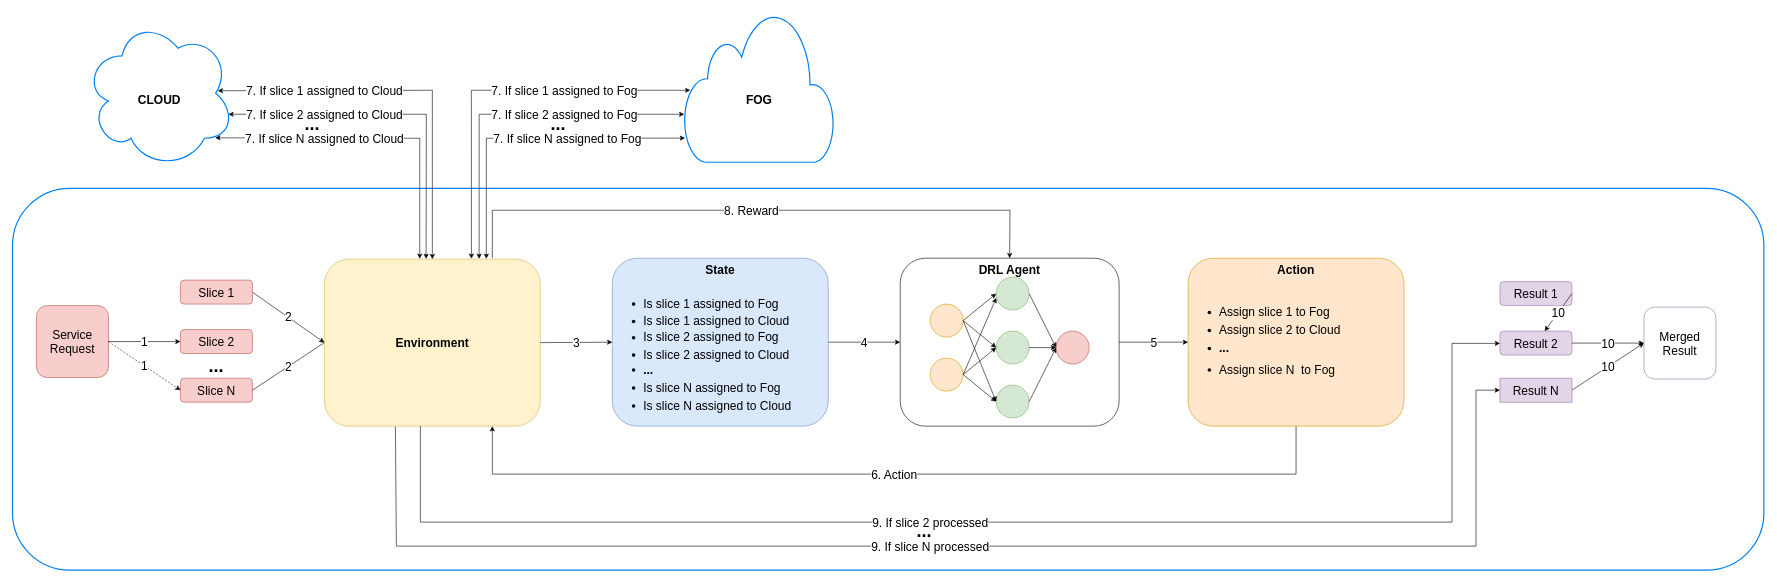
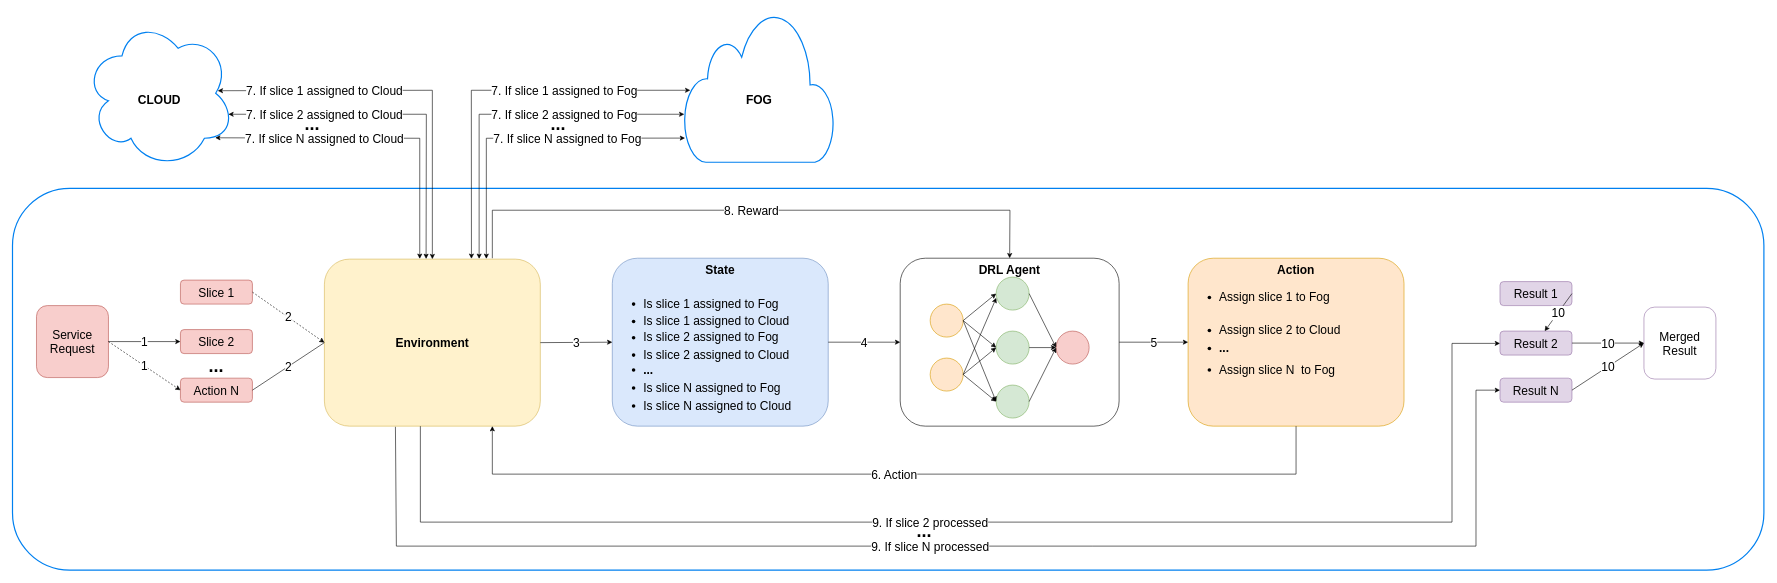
node "Assign slice 1 to Fog": moved (1296, 312) -> (1296, 297)
edge "Slice 1" -> "Environment": style solid -> dashed
node "Slice N": label "Slice N" -> "Action N"
node "Result N": shape rectangle -> rounded rectangle
